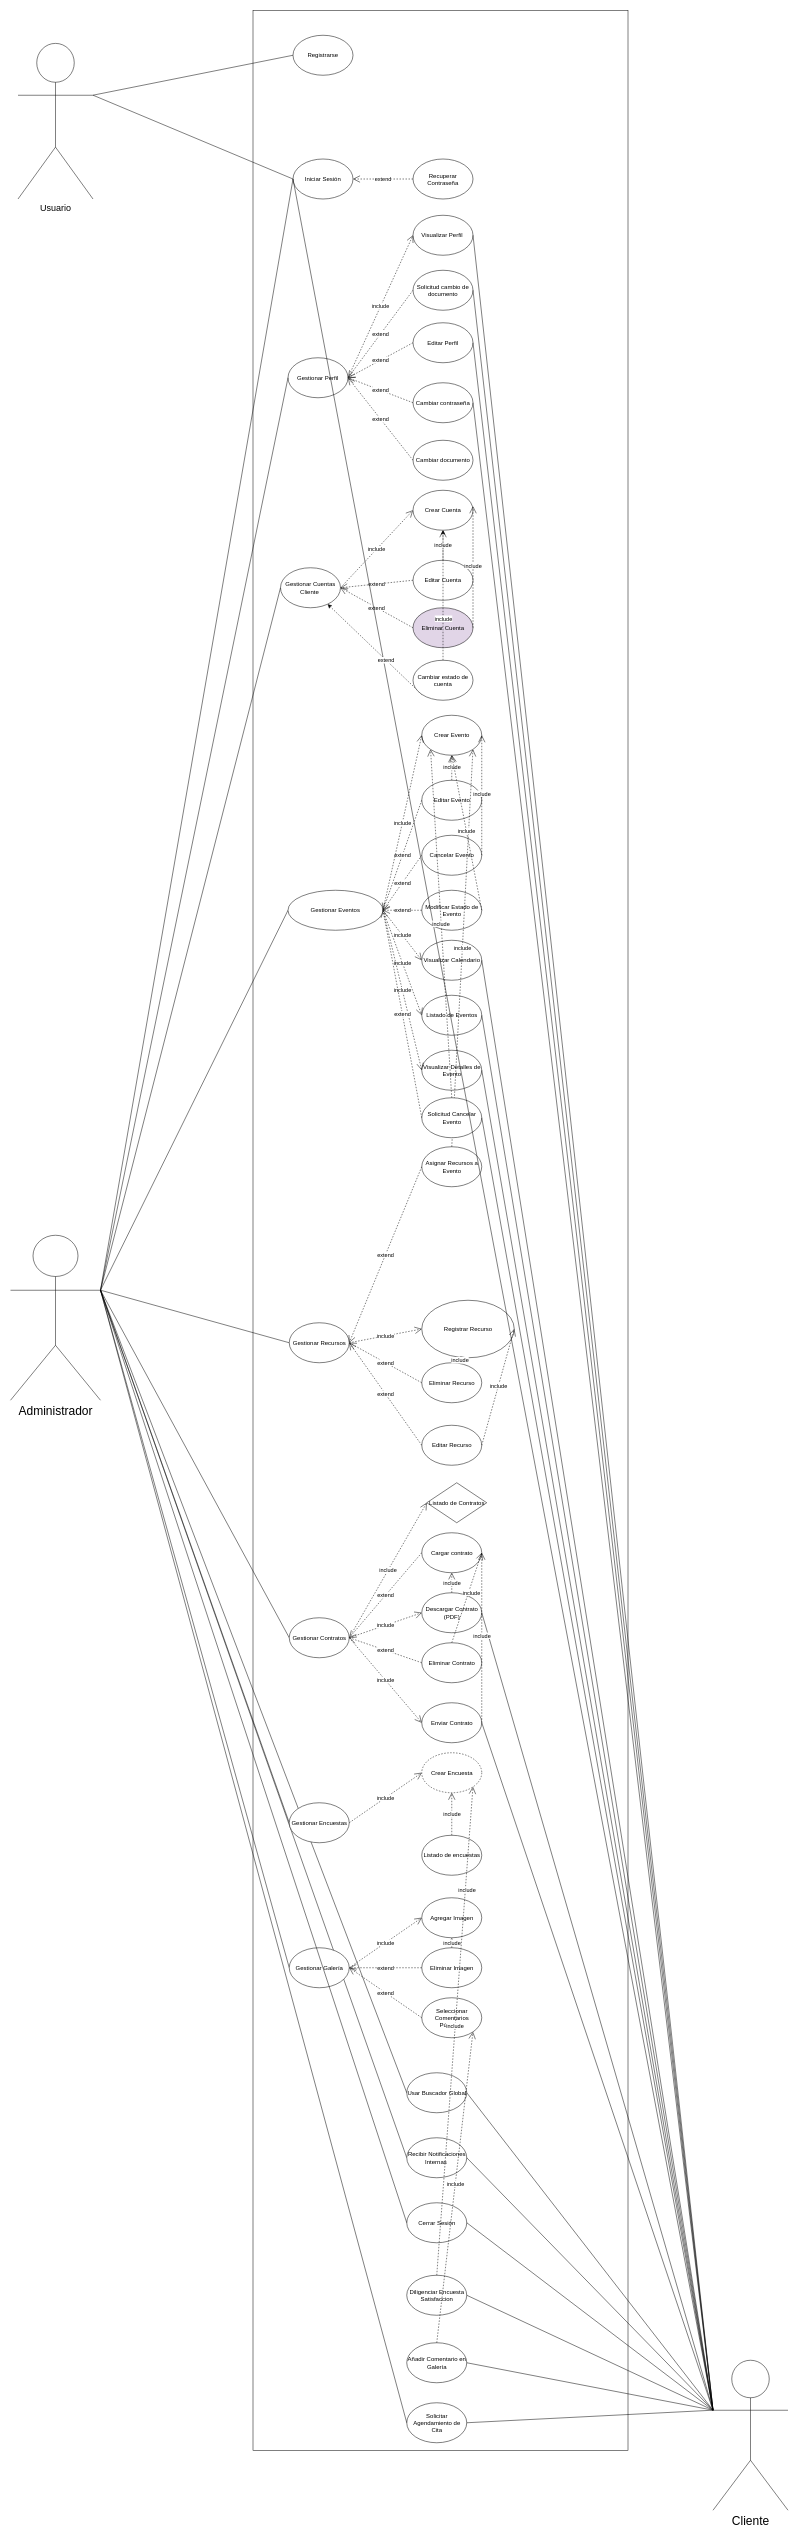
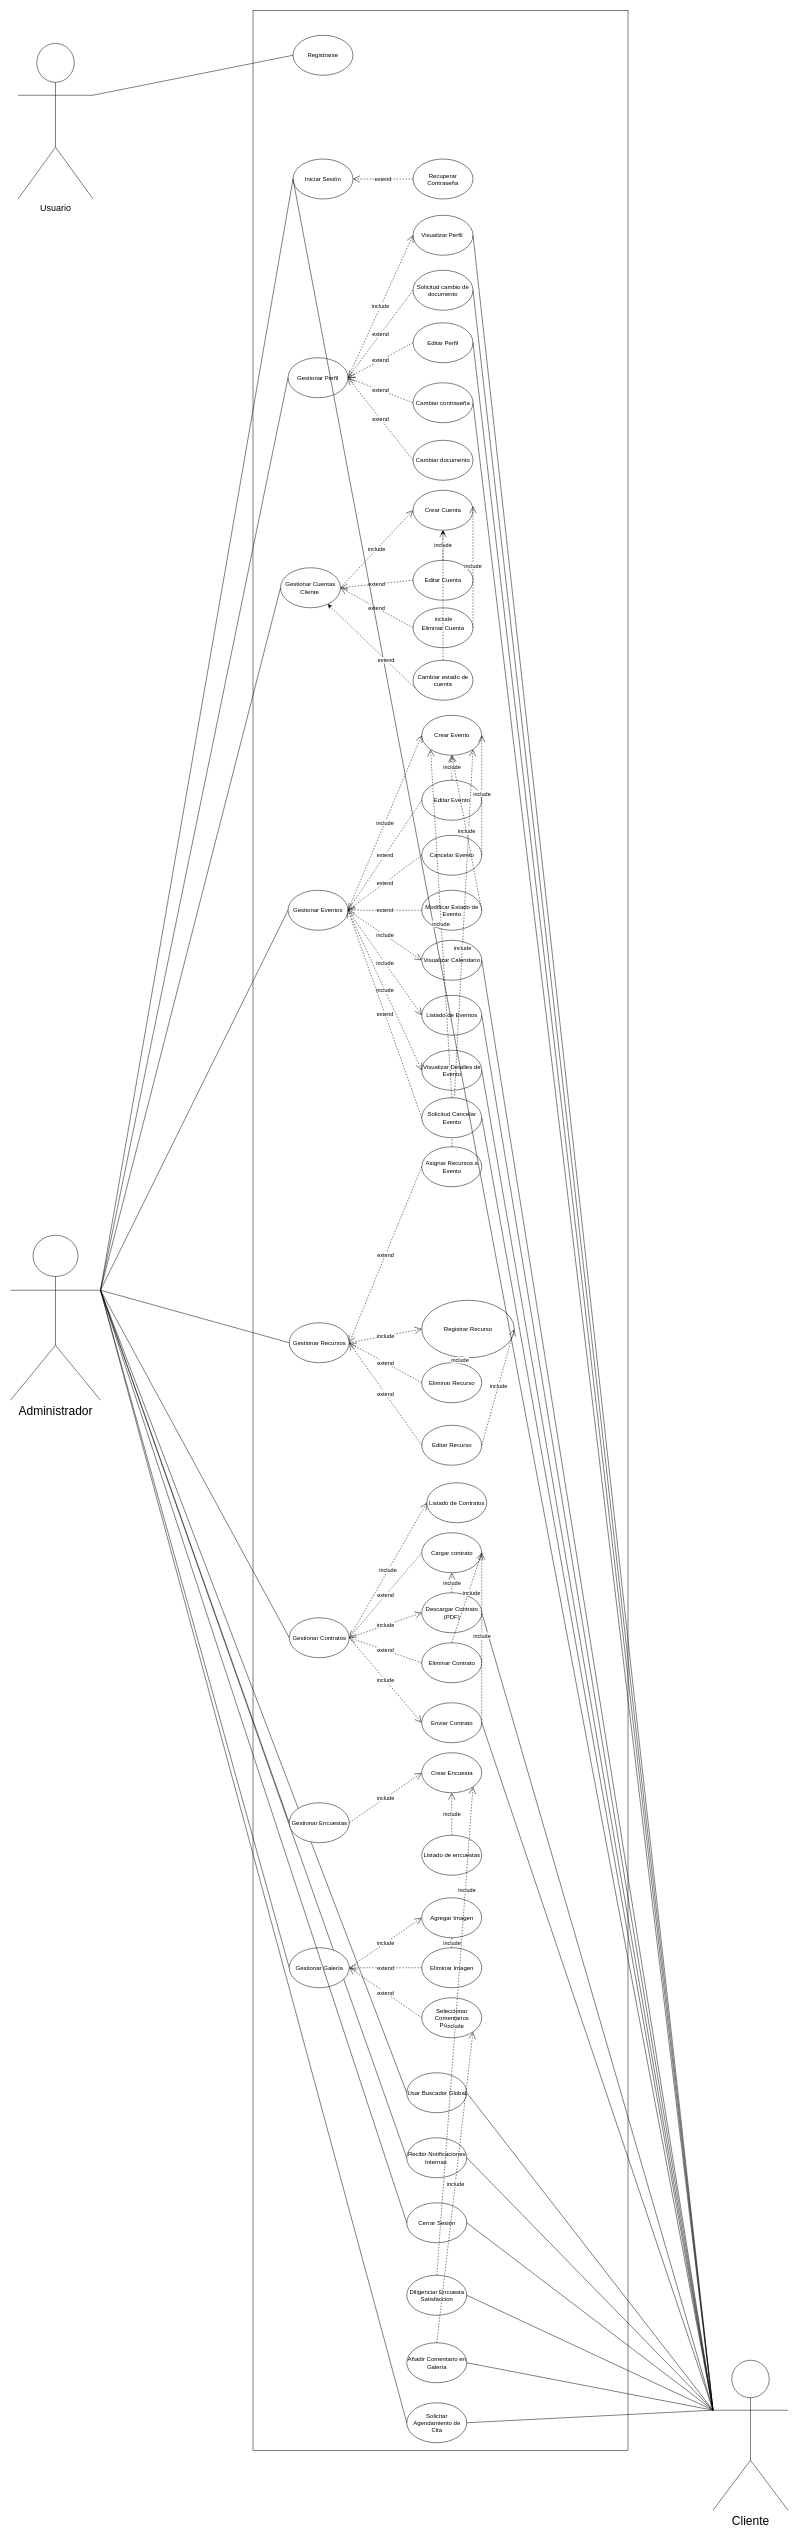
edge "Usuario" -- "Iniciar Sesión": removed
node "Eliminar Cuenta": fillcolor #e1d5e7 -> #ffffff
node "Gestionar Eventos": size 95x40 -> 60x40
node "Listado de Contratos": shape diamond -> ellipse
node "Crear Encuesta": style dashed -> solid
